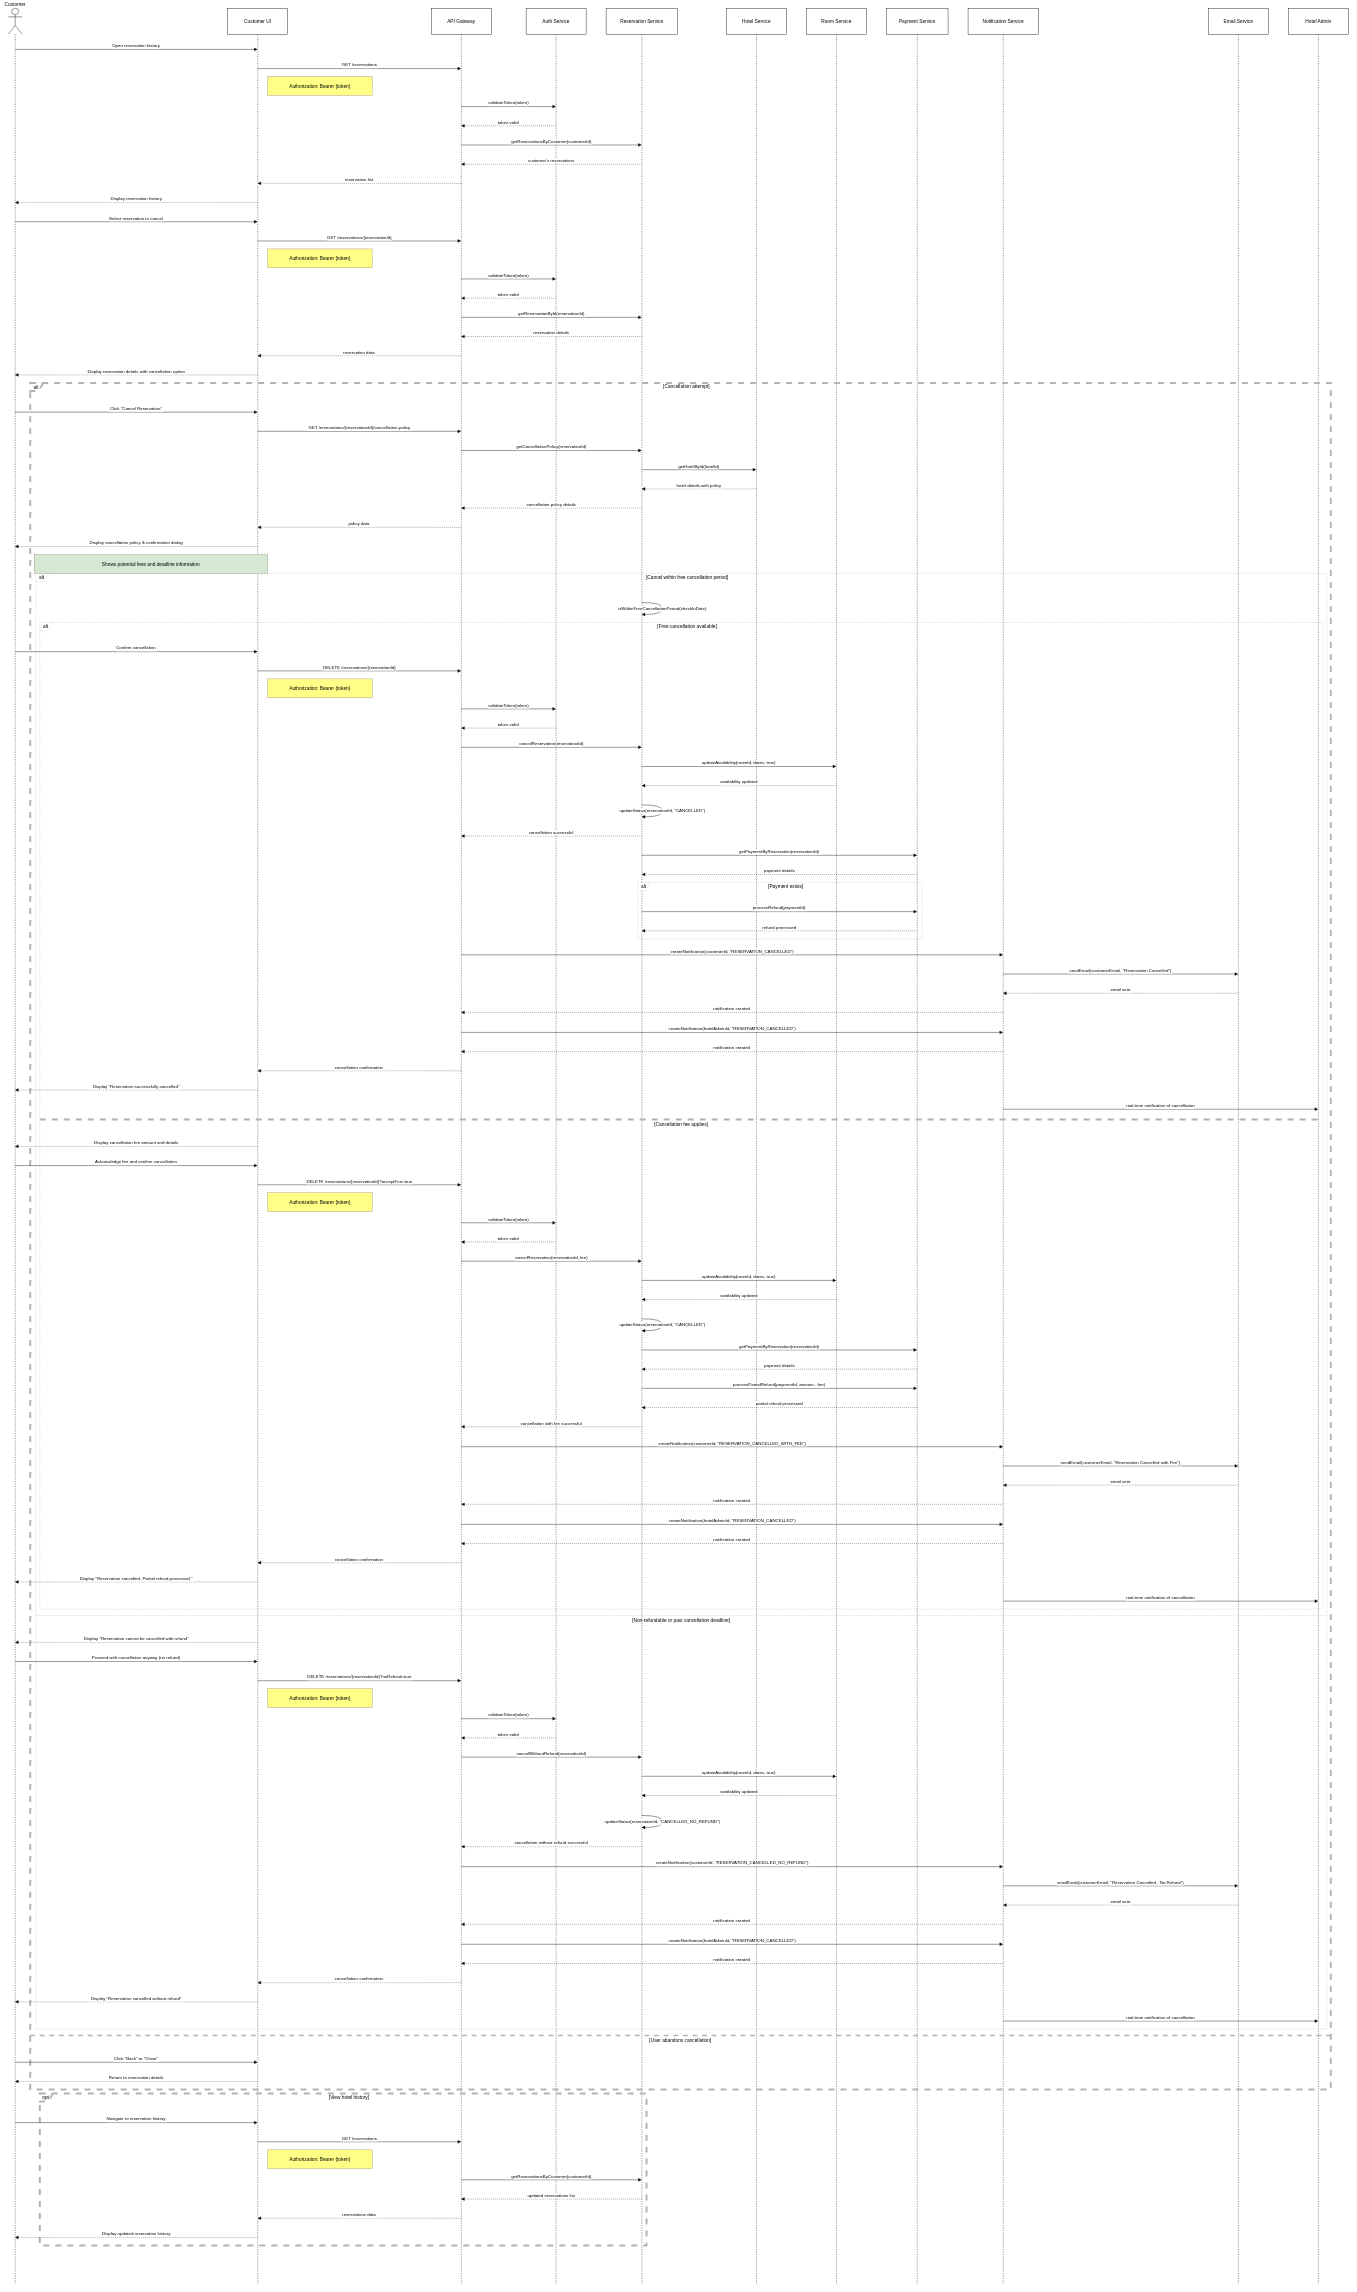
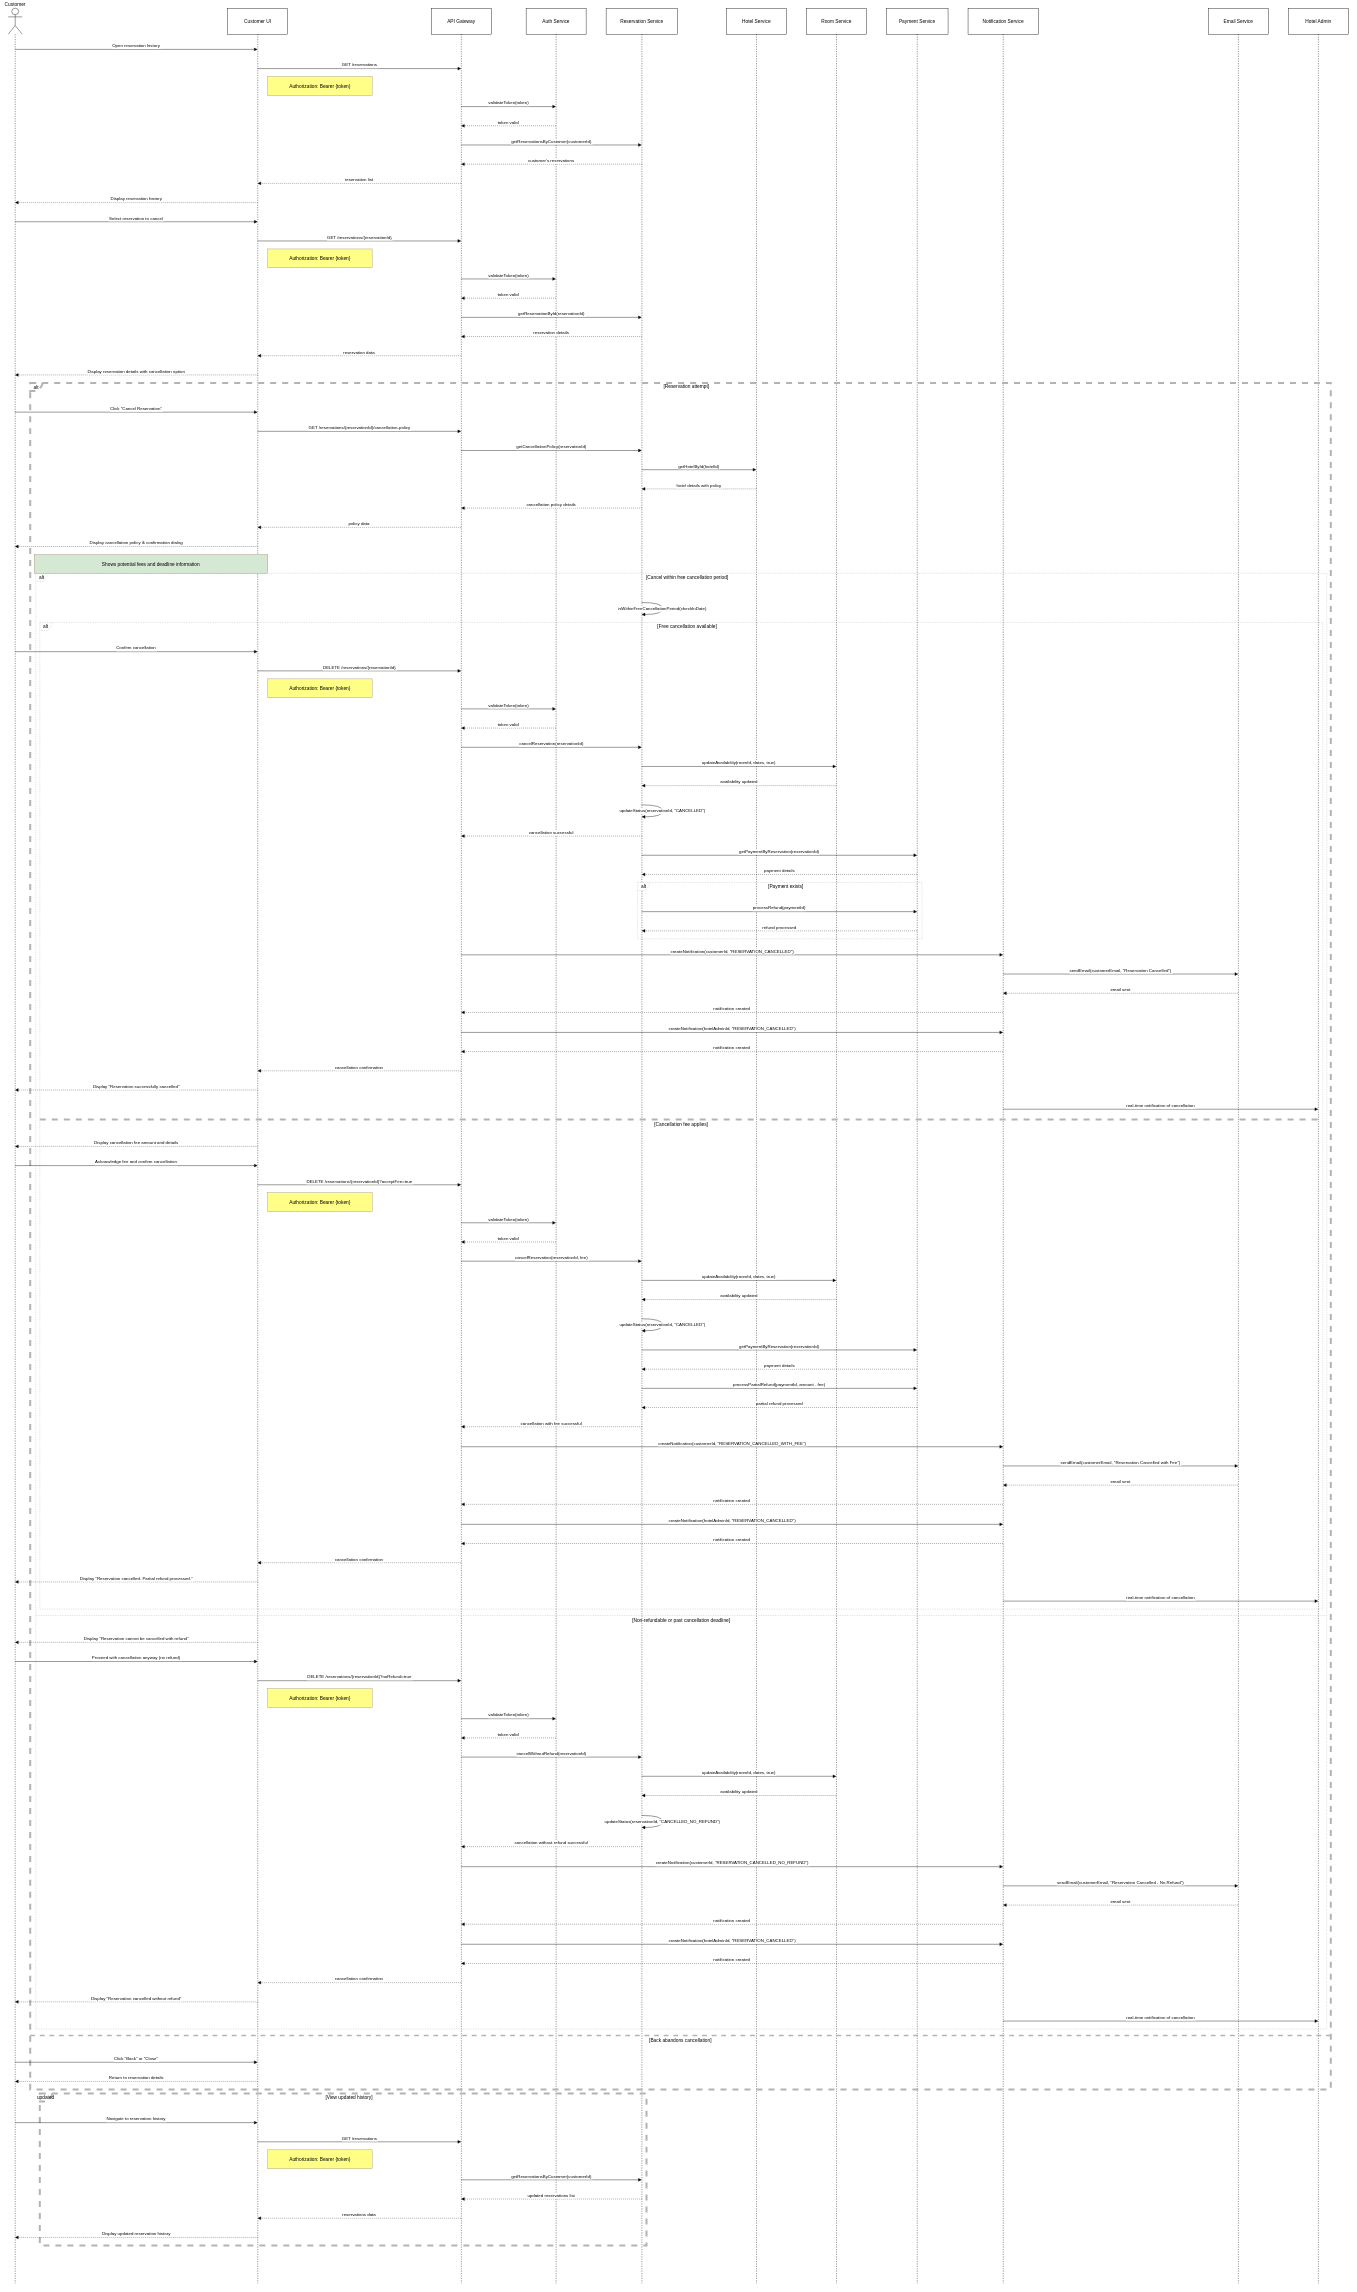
node "[Cancellation attempt]": label "[Cancellation attempt]" -> "[Reservation attempt]"
node "[User abandons cancellation]": label "[User abandons cancellation]" -> "[Back abandons cancellation]"
node "opt": label "opt" -> "updated"
node "[View hotel history]": label "[View hotel history]" -> "[View updated history]"
